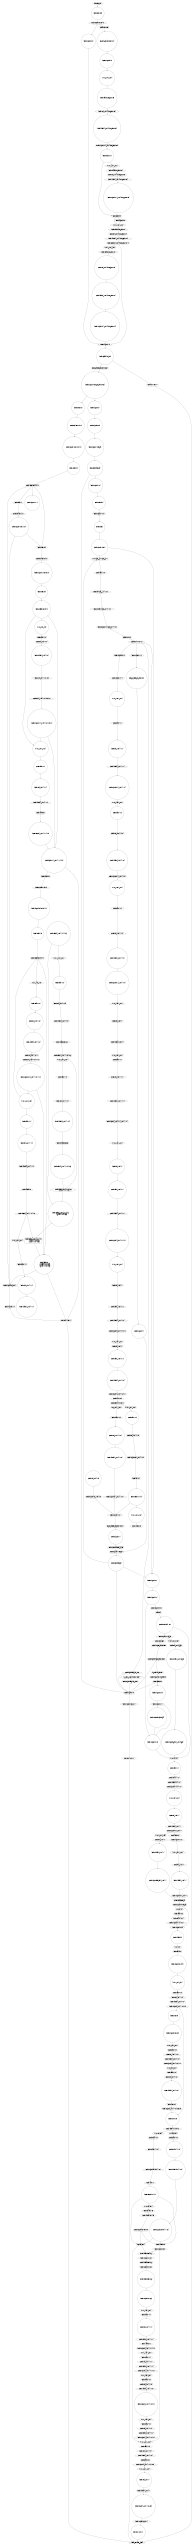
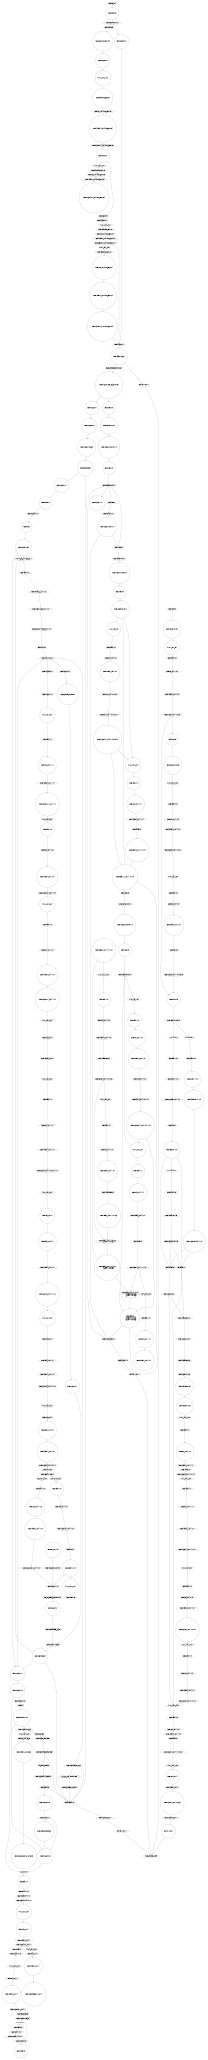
node "(UNKNOWN,int,int)": removed
